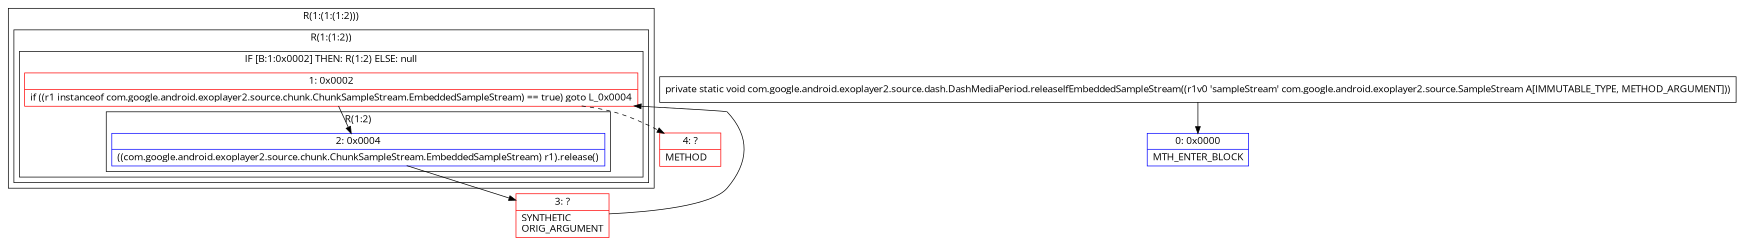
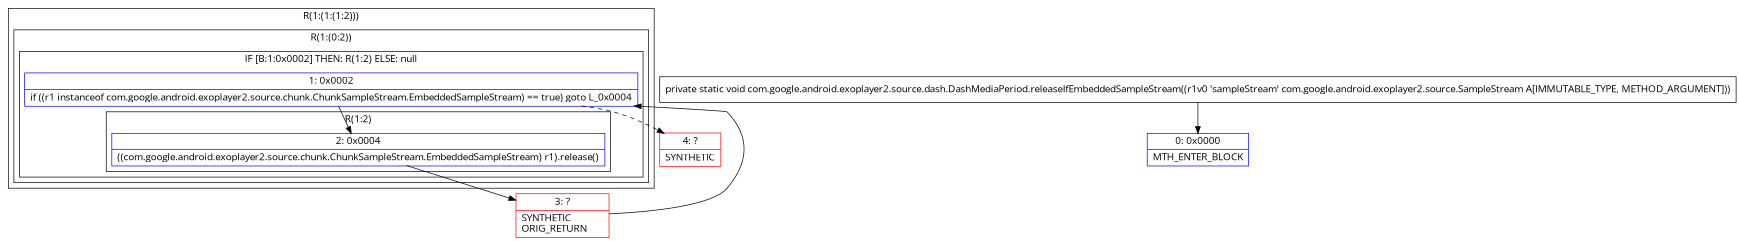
cluster "R(1:(1:2))": label "R(1:(1:2))" -> "R(1:(0:2))"
node "1: 0x0002": color red -> blue
node "4: ?": text "METHOD" -> "SYNTHETIC"
node "3: ?": text "ORIG_ARGUMENT" -> "ORIG_RETURN"
